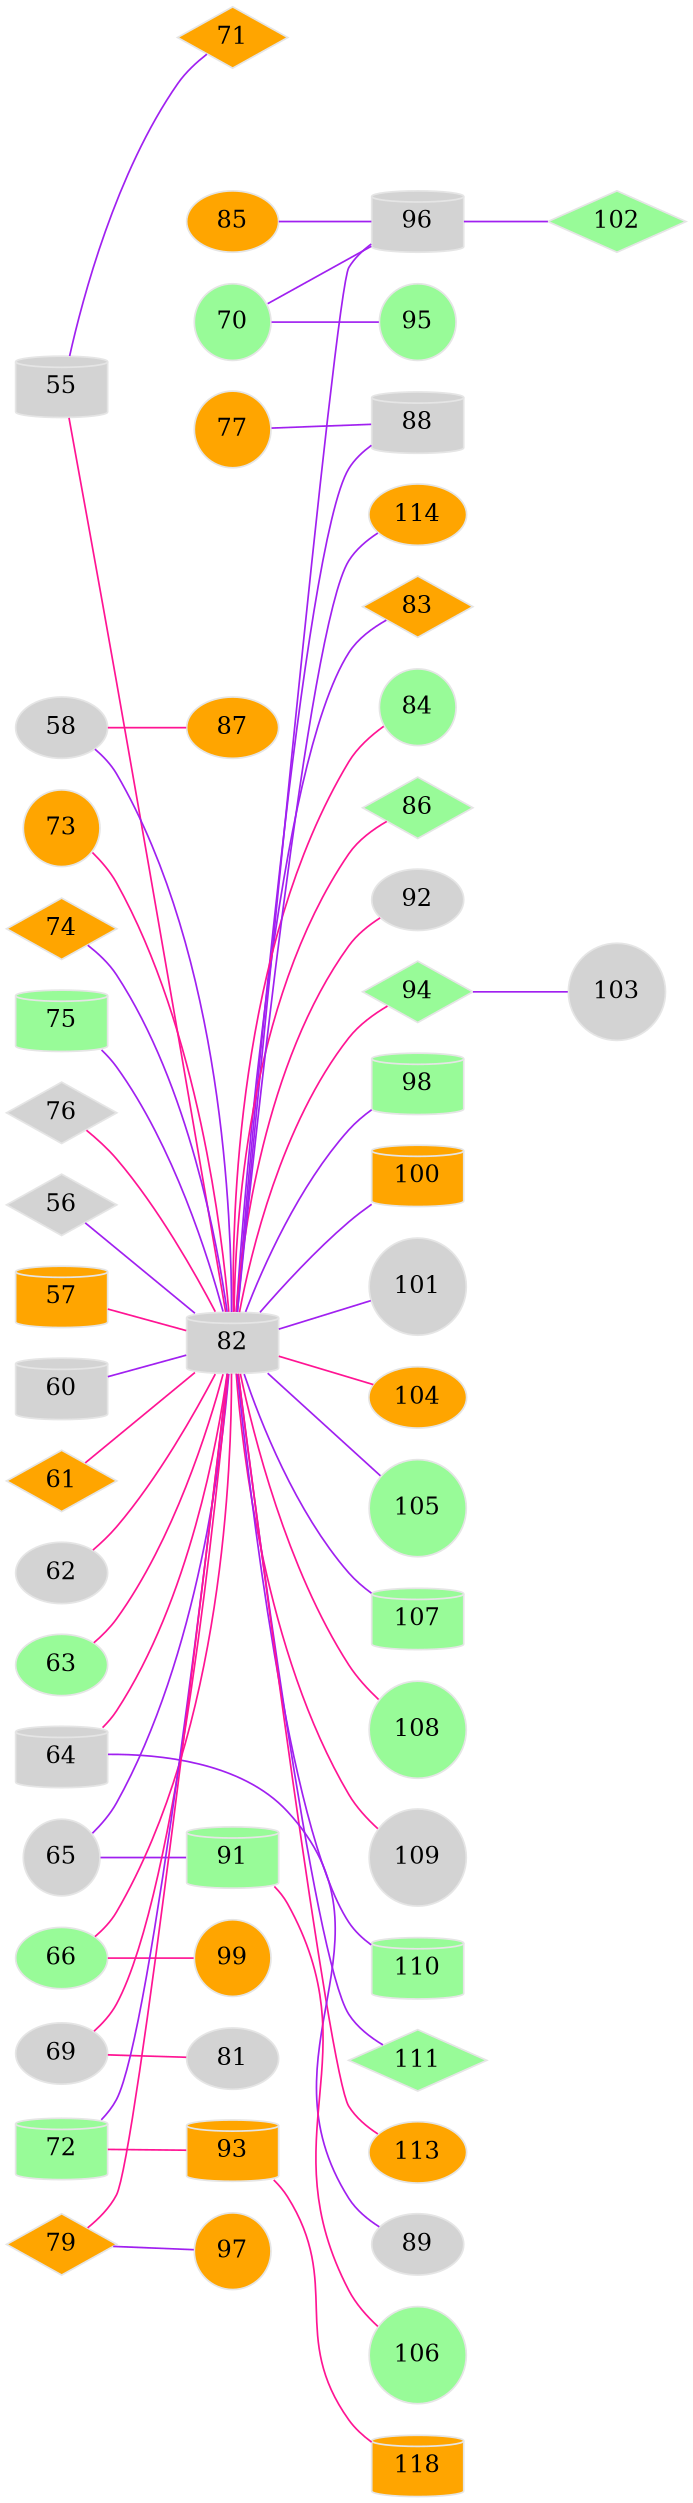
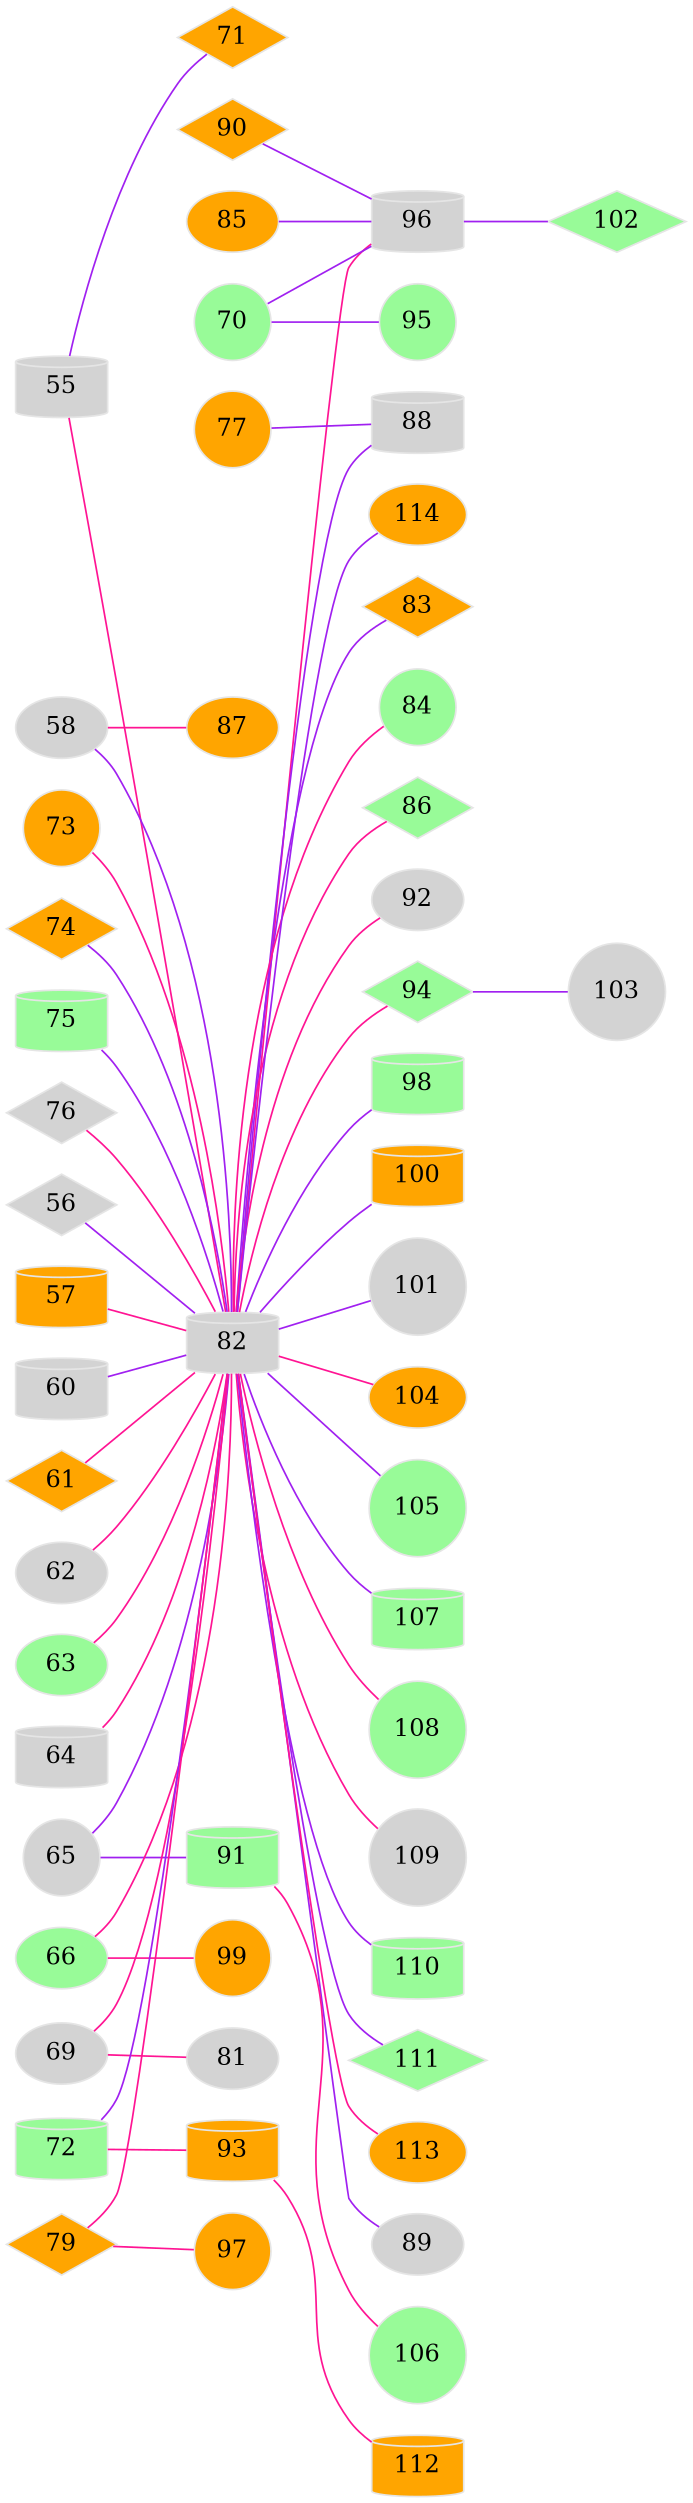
node "90": added
edge "96" -- "82": color purple -> deeppink
edge "64" -- "89": now "82" -- "89"
edge "79" -- "97": color purple -> deeppink
node "118": label "118" -> "112"
